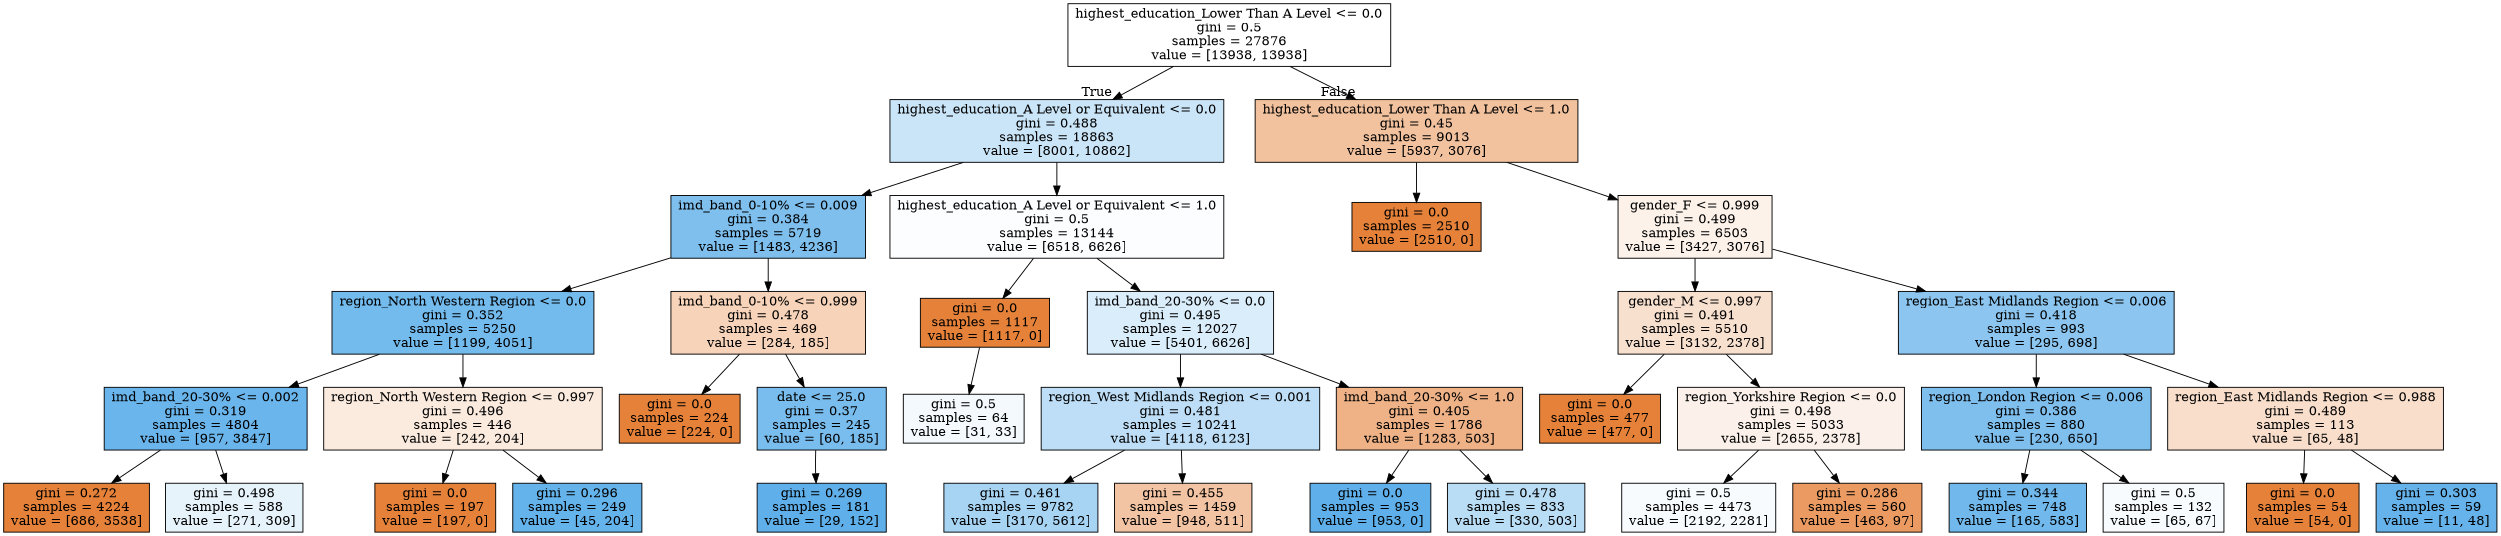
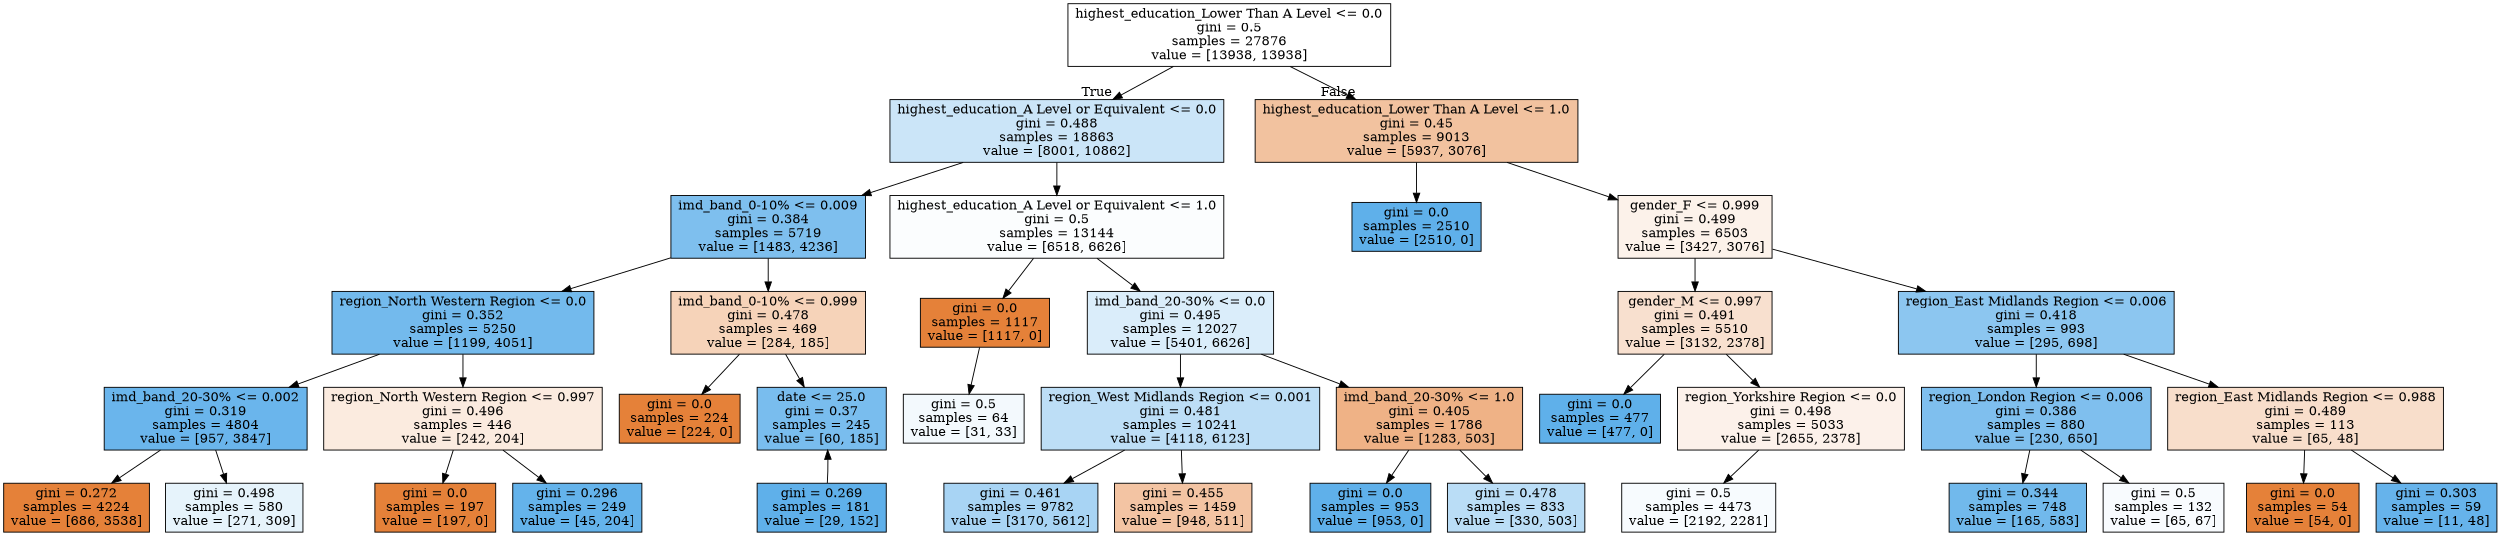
node "gini = 0.0 samples = 2510 value = [2510, 0]": fillcolor #e58139ff -> #399de5ce
node "gini = 0.0 samples = 477 value = [477, 0]": fillcolor #e58139ff -> #399de5ce
edge "date <= 25.0 gini = 0.37 samples = 245 value = [60, 185]" -> "gini = 0.269 samples = 181 value = [29, 152]": reversed
node "gini = 0.498 samples = 588 value = [271, 309]": label "gini = 0.498 samples = 588 value = [271, 309]" -> "gini = 0.498 samples = 580 value = [271, 309]"
node "gini = 0.286 samples = 560 value = [463, 97]": removed
